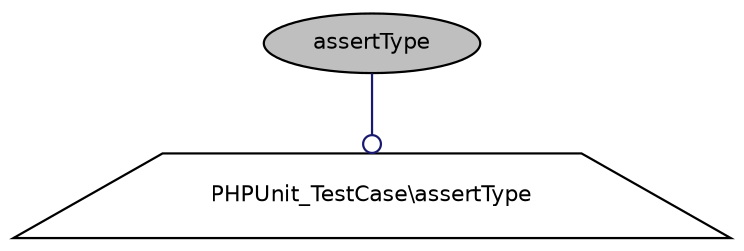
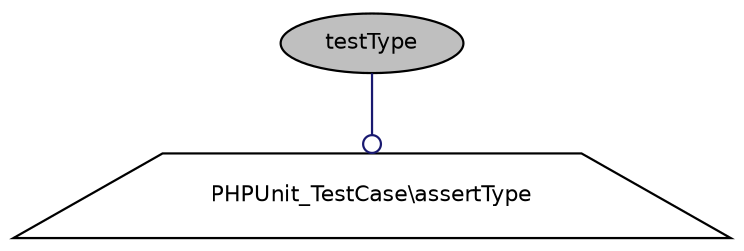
node "assertType": label "assertType" -> "testType"
